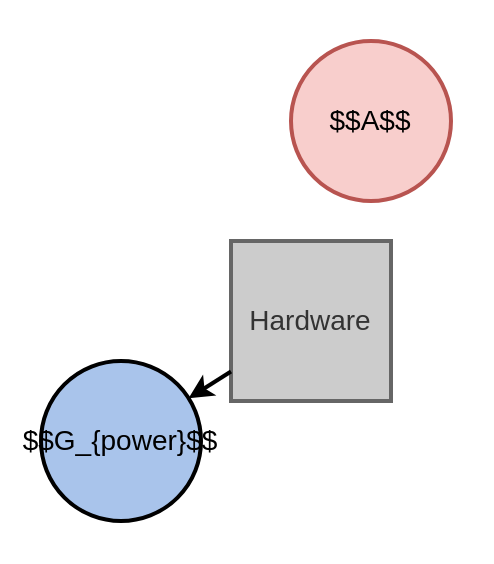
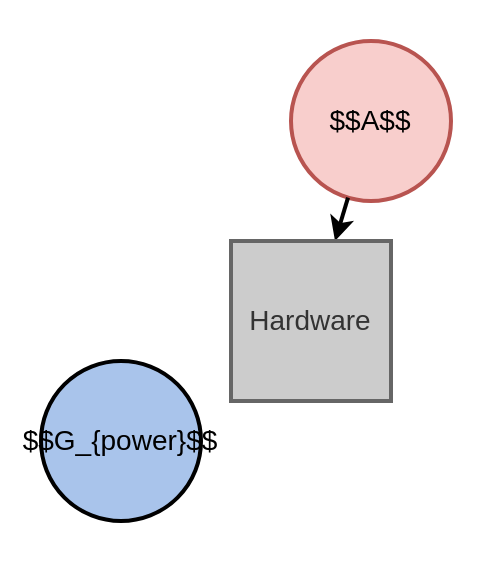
edge "$$A$$" -> "Hardware": added
edge "Hardware" -> "$$G_{power}$$": removed
